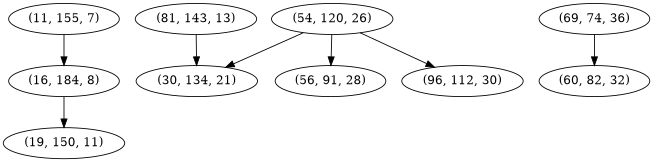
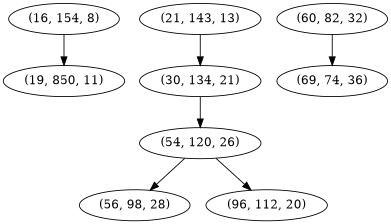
node "(11, 155, 7)": removed
node "(81, 143, 13)": label "(81, 143, 13)" -> "(21, 143, 13)"
edge "(69, 74, 36)" -> "(60, 82, 32)": reversed
edge "(54, 120, 26)" -> "(30, 134, 21)": reversed
node "(16, 184, 8)": label "(16, 184, 8)" -> "(16, 154, 8)"
node "(56, 91, 28)": label "(56, 91, 28)" -> "(56, 98, 28)"
node "(96, 112, 30)": label "(96, 112, 30)" -> "(96, 112, 20)"
node "(19, 150, 11)": label "(19, 150, 11)" -> "(19, 850, 11)"
